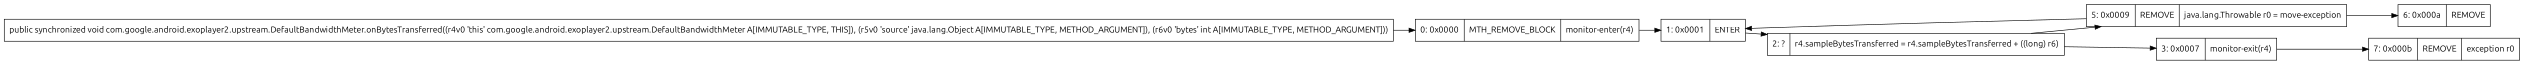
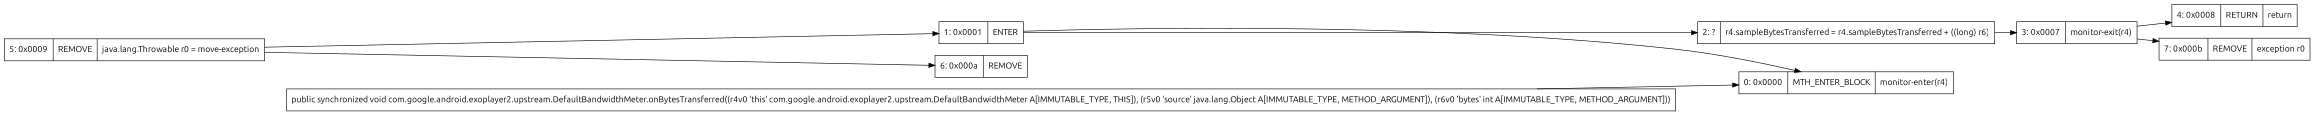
node "4: 0x0008": added
node "0: 0x0000": text "MTH_REMOVE_BLOCK" -> "MTH_ENTER_BLOCK"
edge "0: 0x0000" -> "1: 0x0001": reversed
edge "2: ?" -> "5: 0x0009": removed
